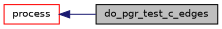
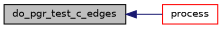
edge "do_pgr_test_c_edges" -> "process": reversed
